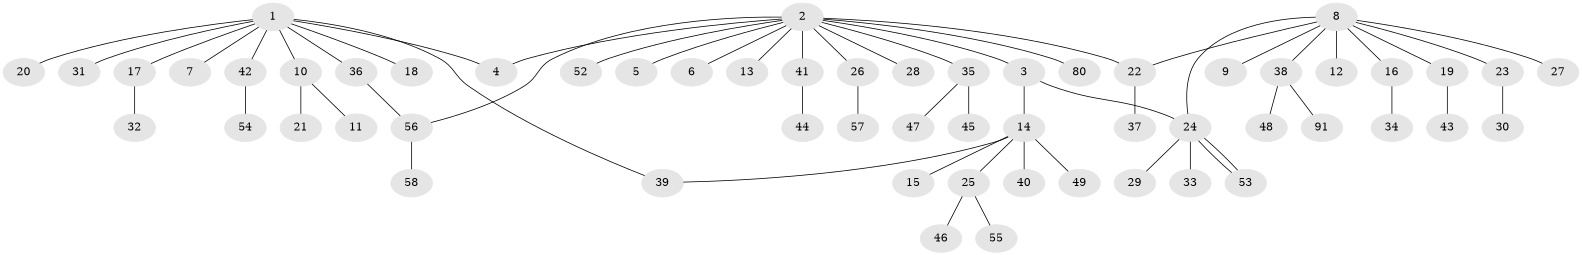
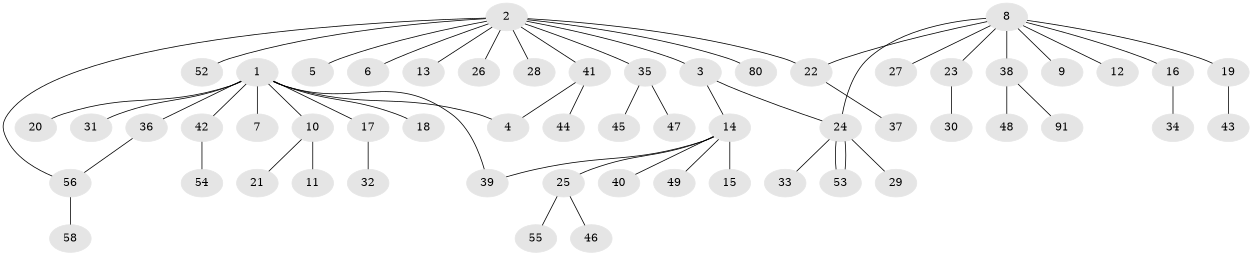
edge "2" -- "4": now "41" -- "4"
node "57": removed
